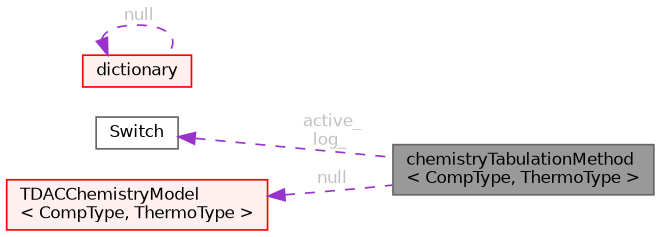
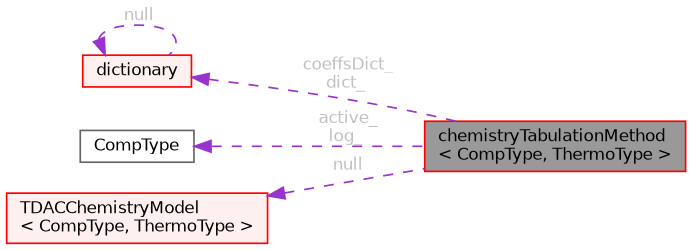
edge "chemistryTabulationMethod < CompType, ThermoType >" -> "dictionary": added, label "coeffsDict_ dict_"
node "Switch": label "Switch" -> "CompType"
node "chemistryTabulationMethod < CompType, ThermoType >": color gray40 -> red
